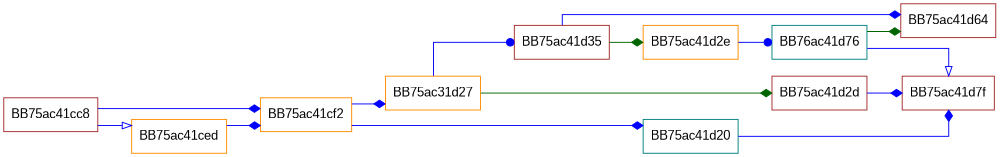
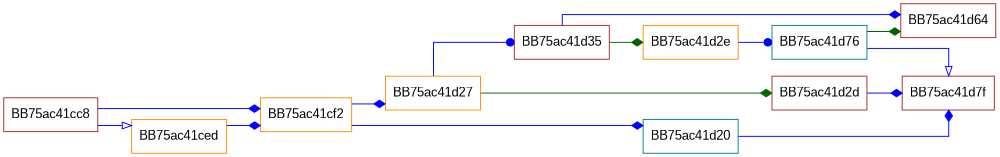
node "BB76ac41d76": label "BB76ac41d76" -> "BB75ac41d76"
node "BB75ac31d27": label "BB75ac31d27" -> "BB75ac41d27"
